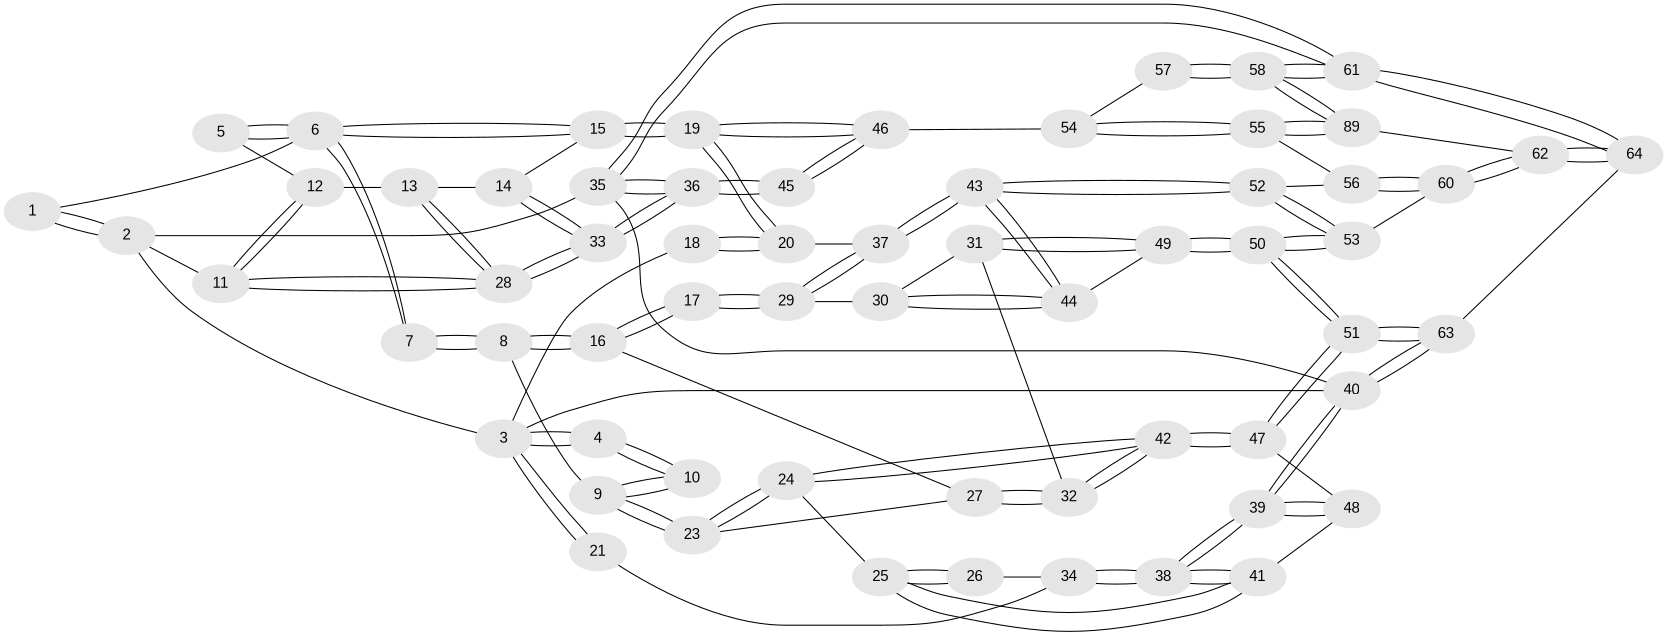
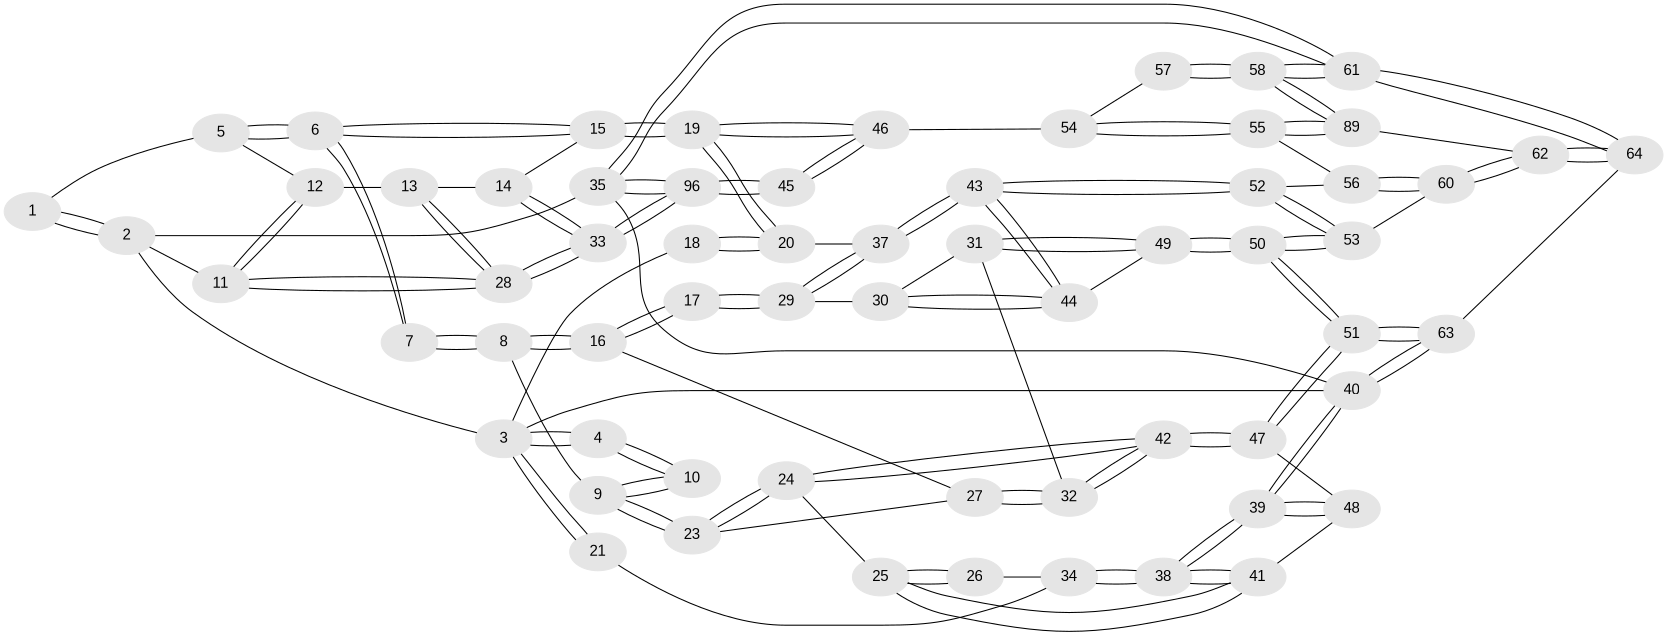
edge "6" -- "1": now "5" -- "1"
node "36": label "36" -> "96"
